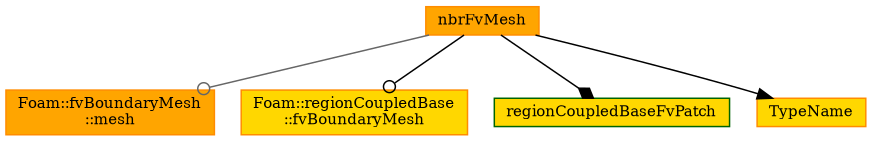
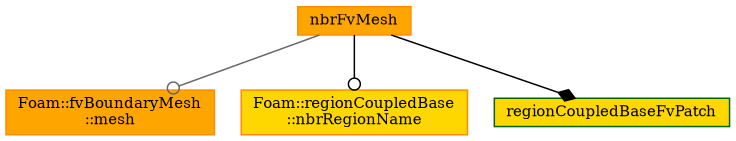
node "Foam::regionCoupledBase ::fvBoundaryMesh": label "Foam::regionCoupledBase ::fvBoundaryMesh" -> "Foam::regionCoupledBase ::nbrRegionName"
node "TypeName": removed
